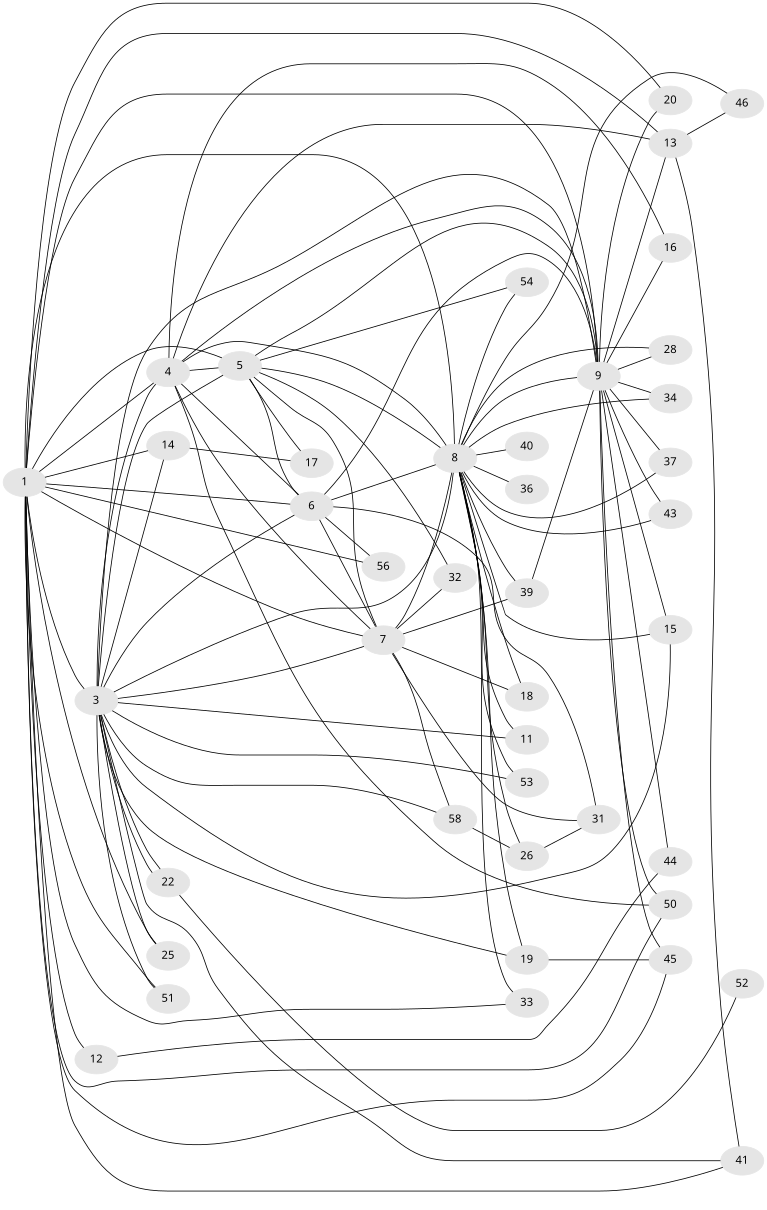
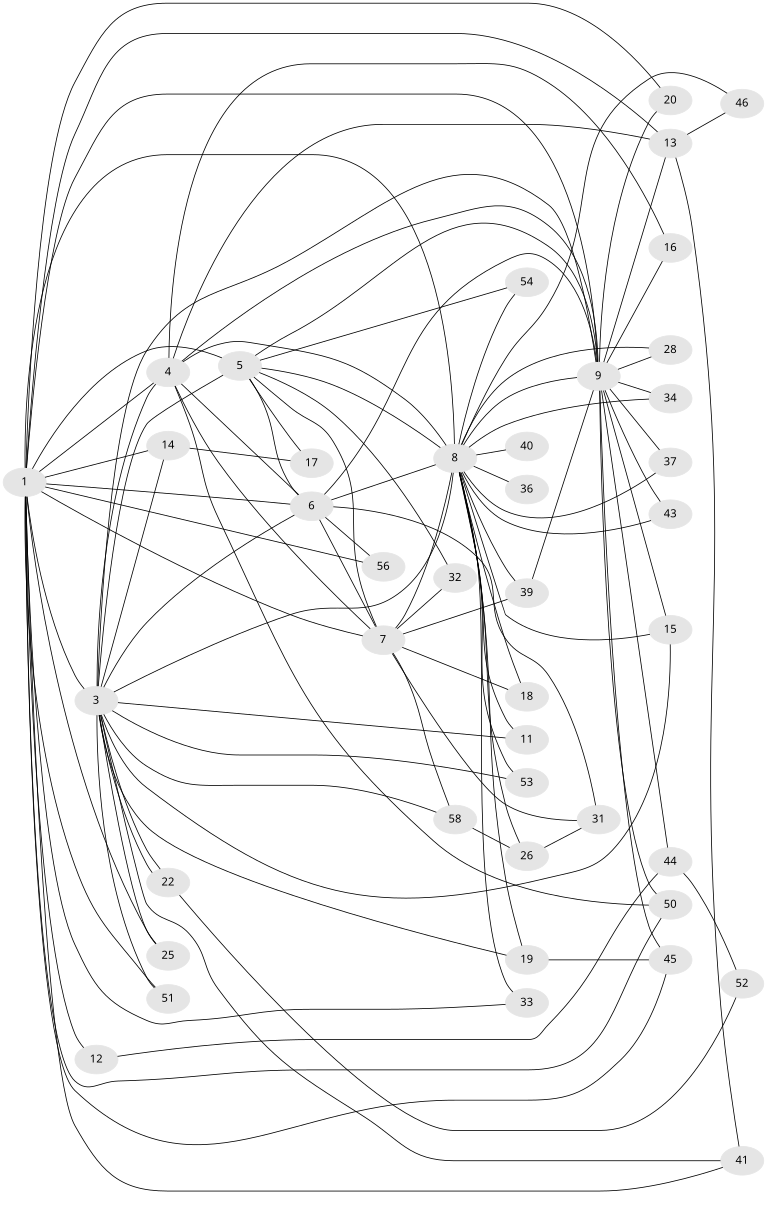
edge "5" -- "4": removed
edge "7" -- "3": removed
edge "44" -- "52": added
